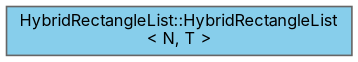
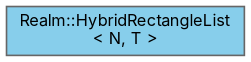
node "HybridRectangleList::HybridRectangleList < N, T >": label "HybridRectangleList::HybridRectangleList < N, T >" -> "Realm::HybridRectangleList < N, T >"
